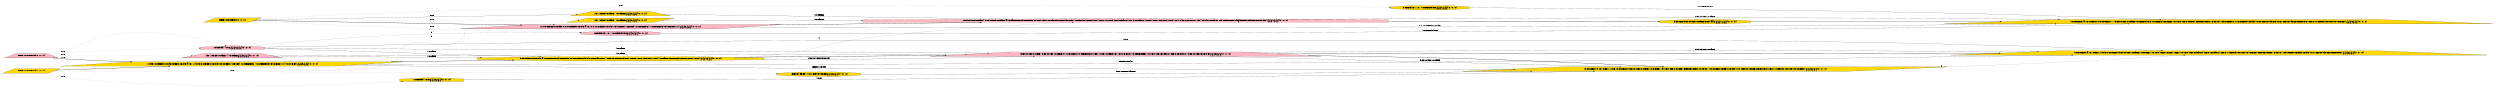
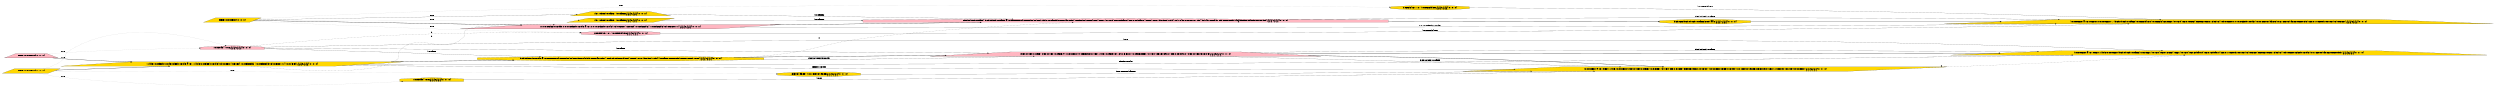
node "List<IndexedInputGate>(( inputGates@@@2@@@['0', '1', '0']": removed
